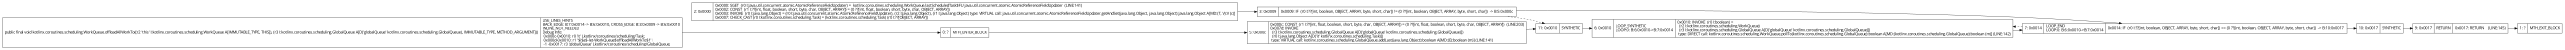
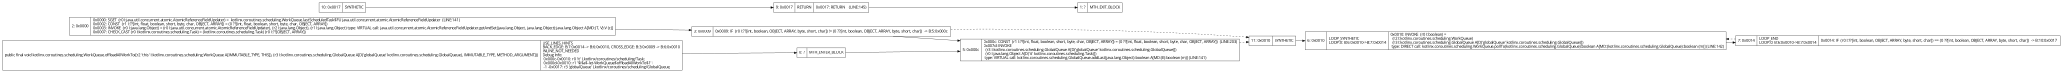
edge "3: 0x0009" -> "7: 0x0014": now "3: 0x0009" -> "5: 0x000c"
edge "7: 0x0014" -> "10: 0x0017": removed
edge "5: 0x000c" -> "11: 0x0010": style solid -> dashed
